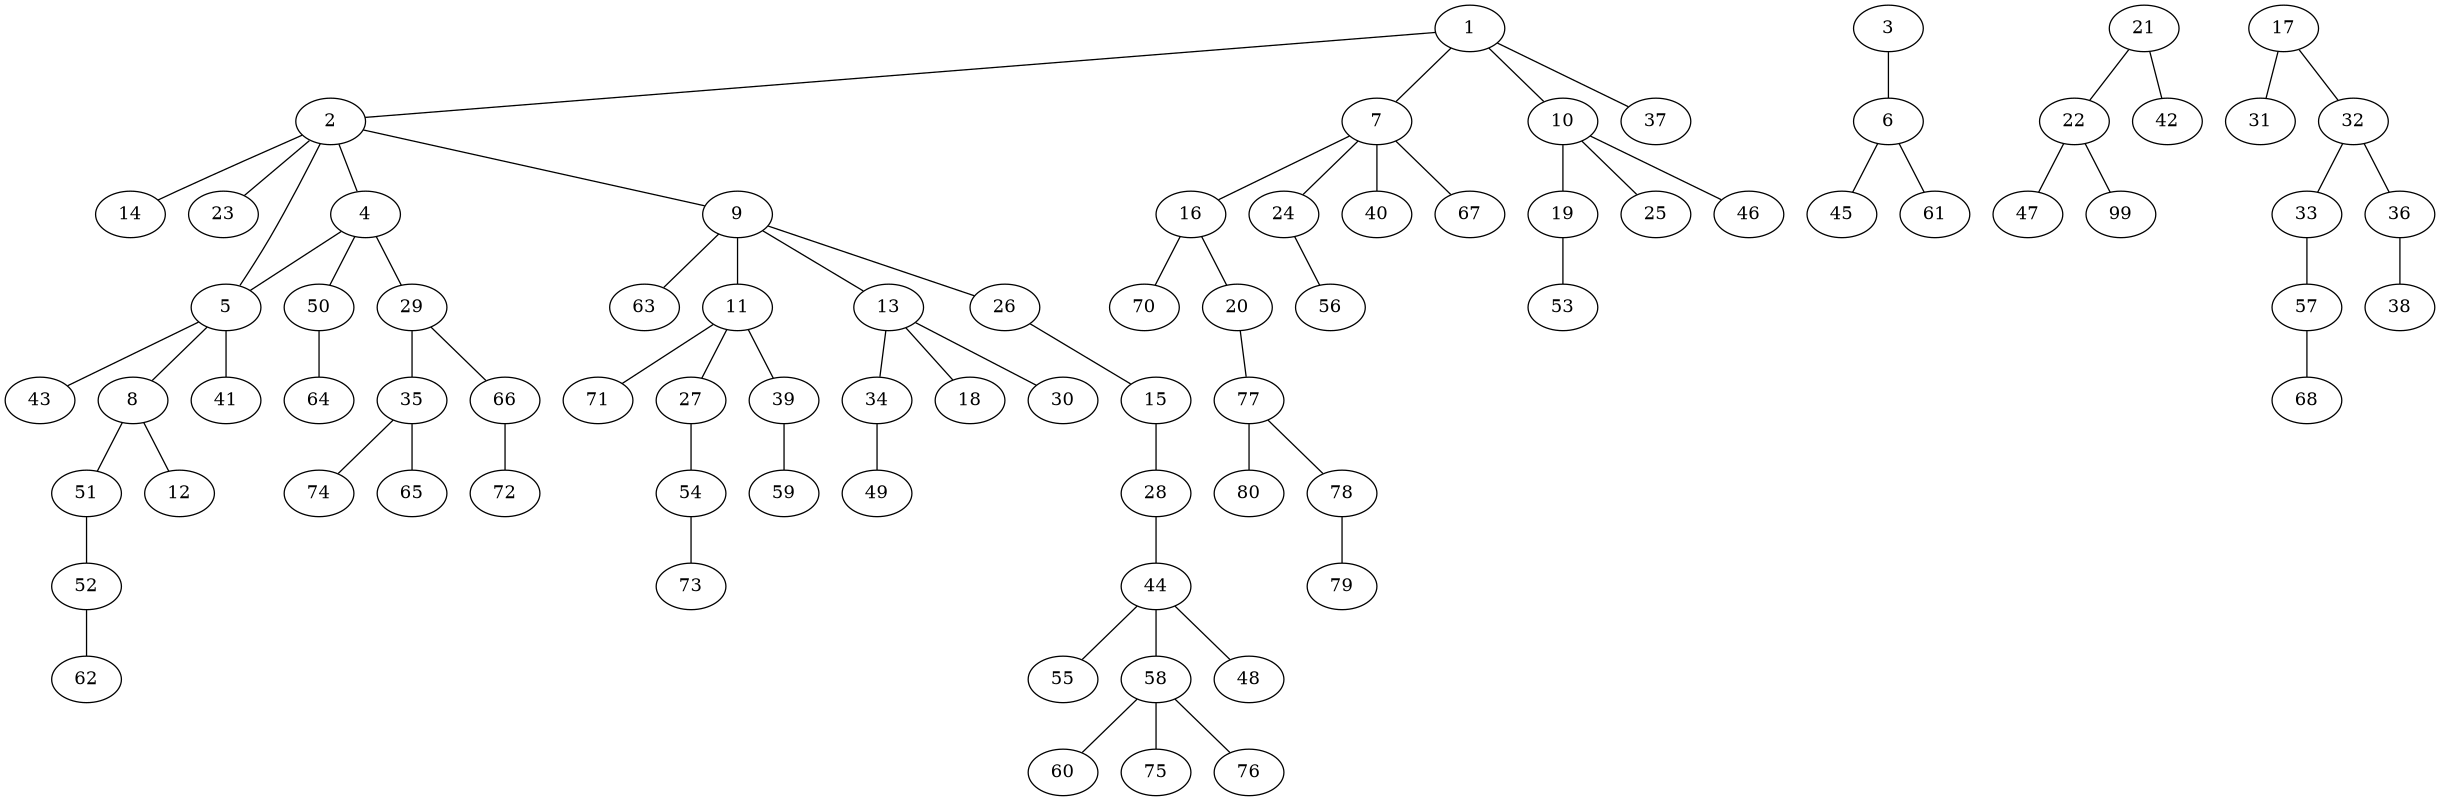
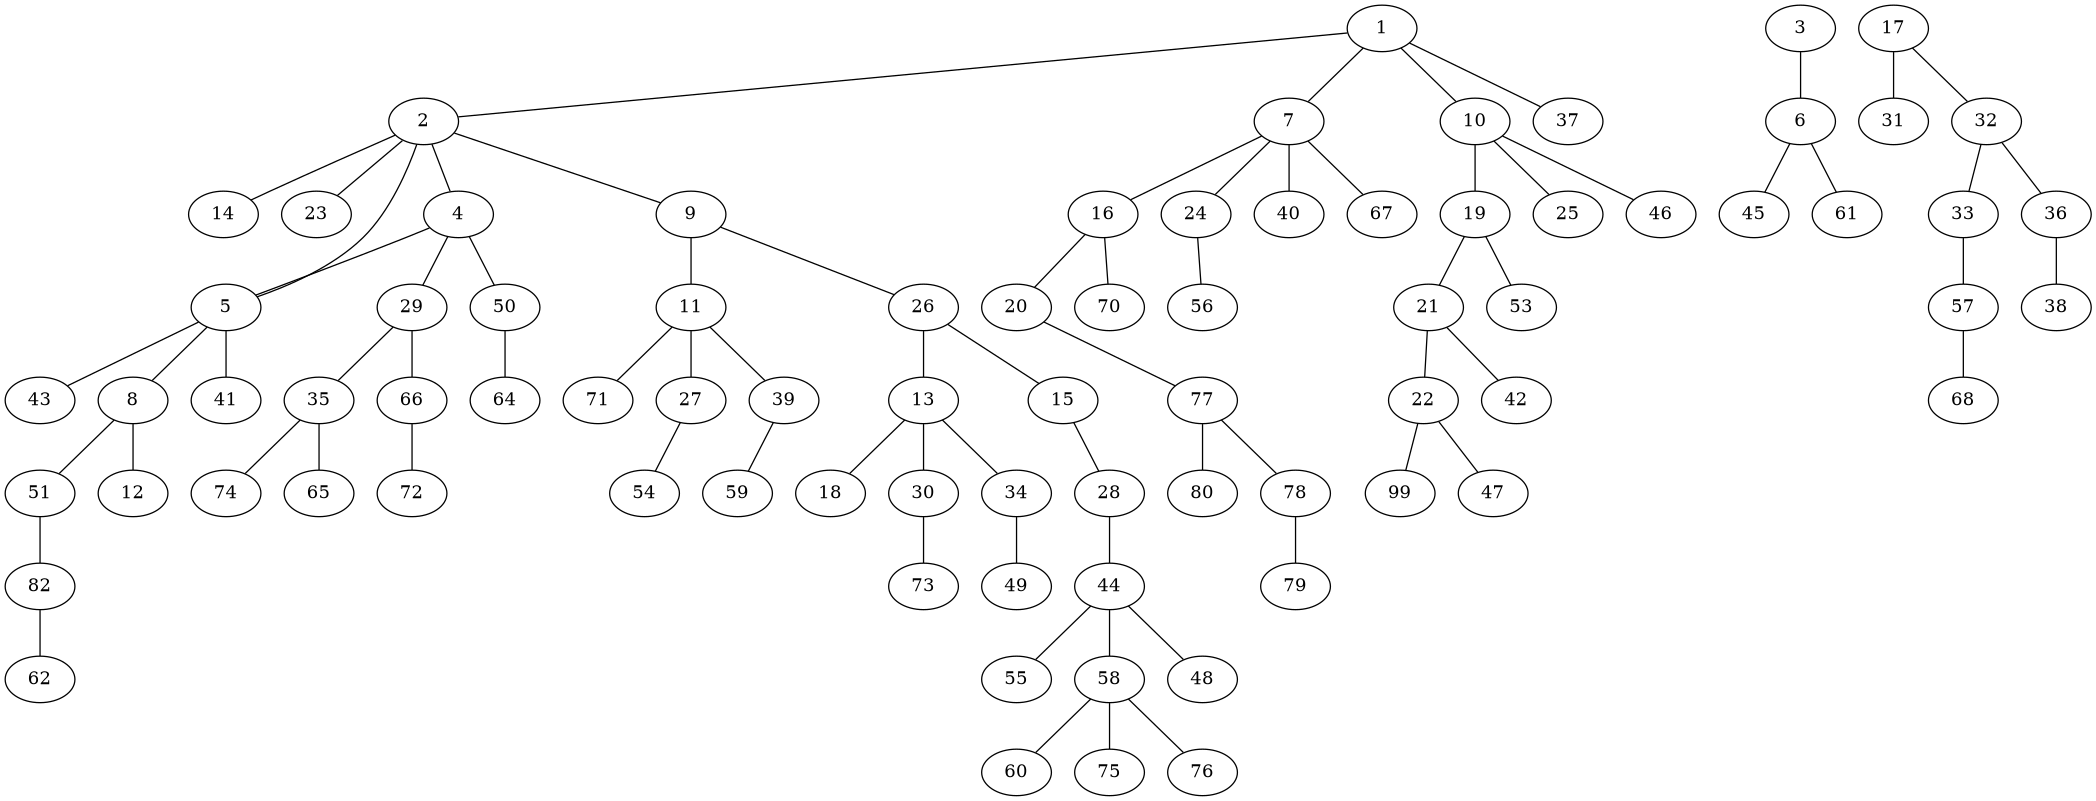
edge "9" -- "13": now "26" -- "13"
edge "19" -- "21": added
node "63": removed
edge "54" -- "73": now "30" -- "73"
node "52": label "52" -> "82"
